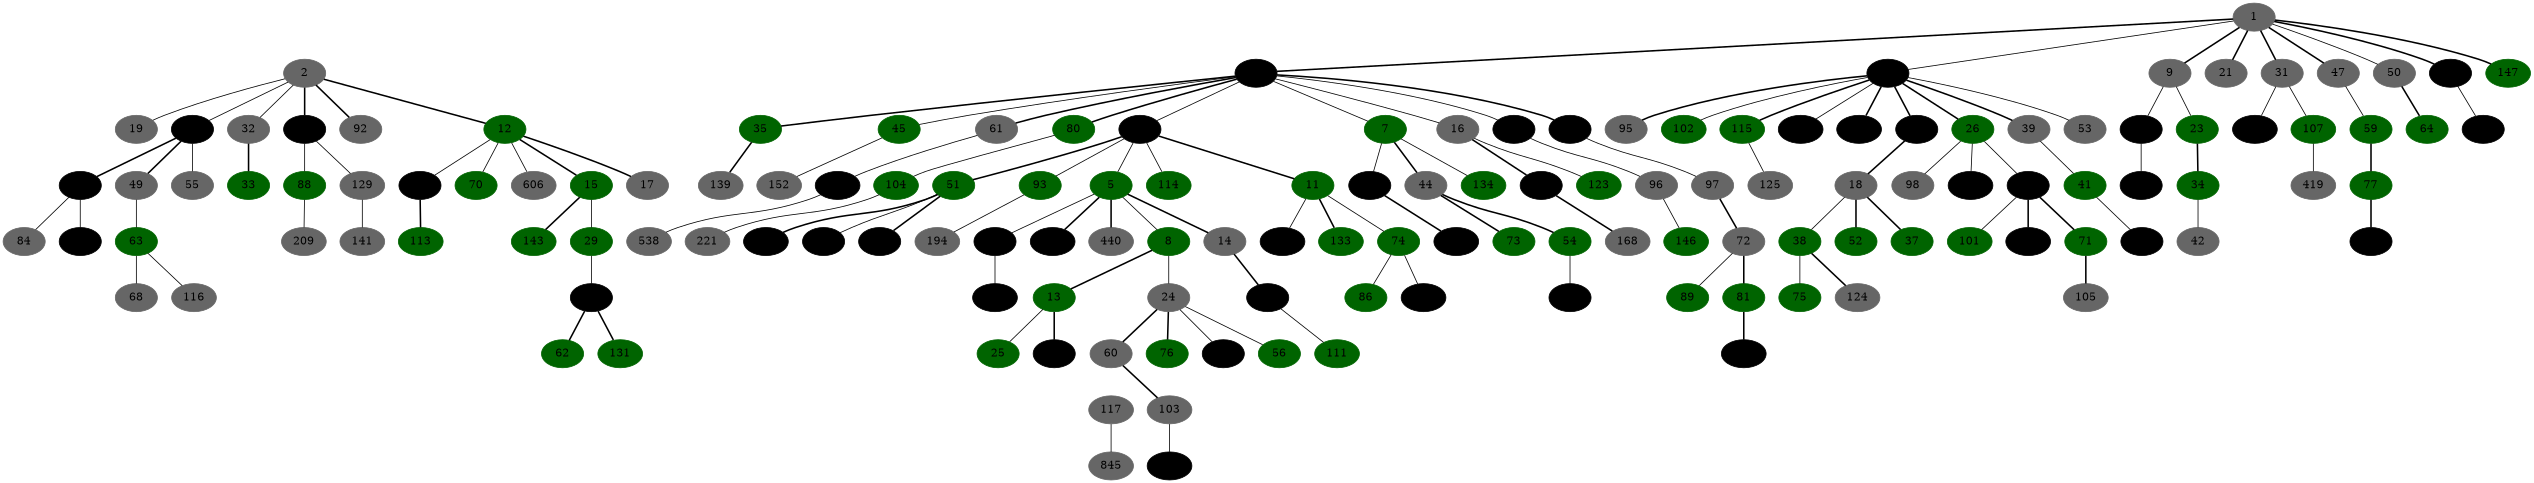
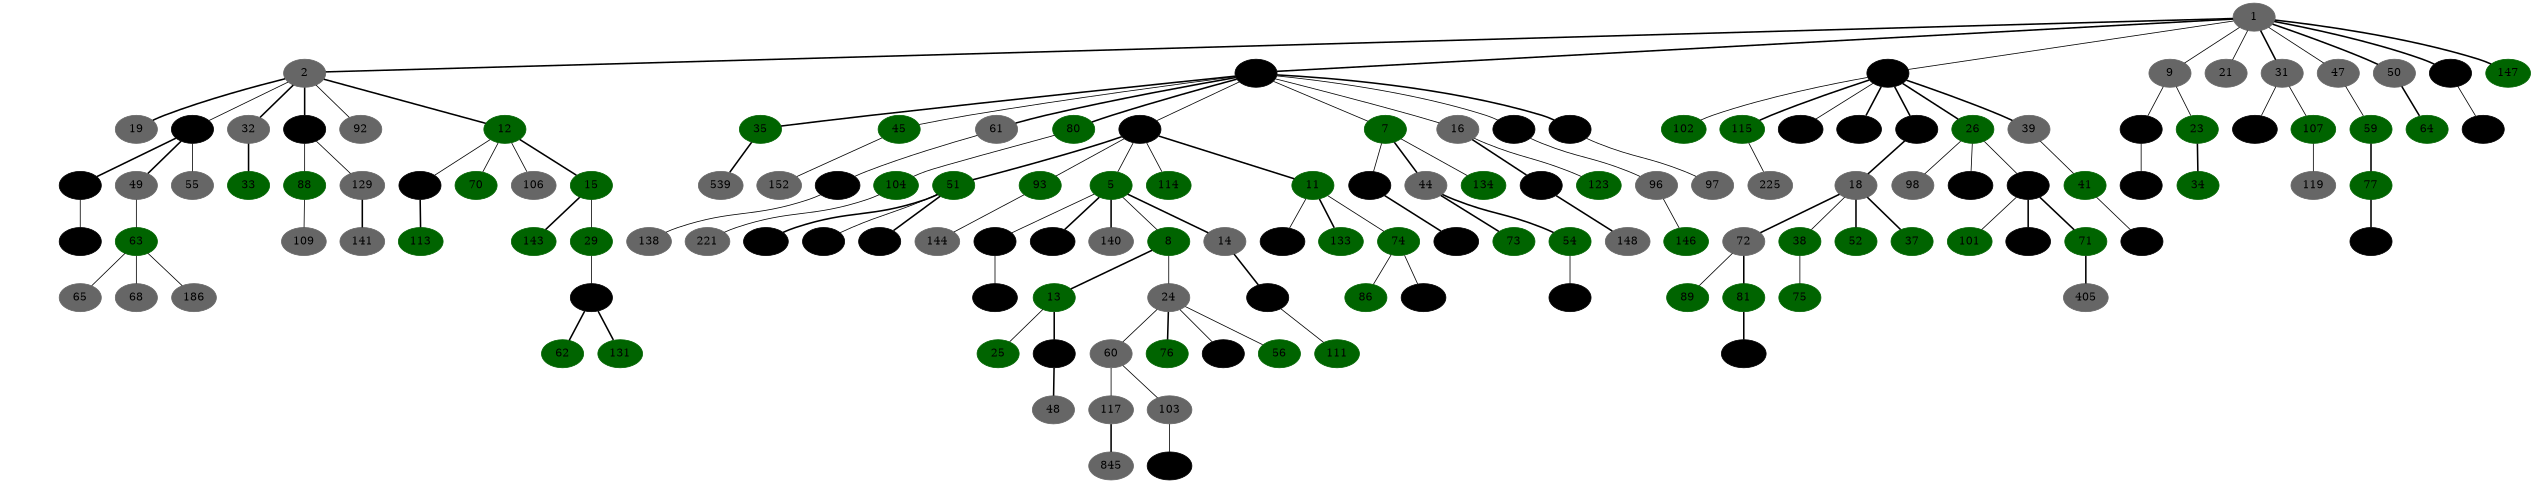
edge "1" -- "50": style solid -> bold
edge "1" -- "2": added
edge "1" -- "9": style bold -> solid
edge "1" -- "21": style bold -> solid
edge "1" -- "47": style bold -> solid
edge "2" -- "19": style solid -> bold
edge "2" -- "32": style solid -> bold
edge "2" -- "92": style bold -> solid
node "95": removed
node "53": removed
node "606": label "606" -> "106"
node "17": removed
node "139": label "139" -> "539"
node "125": label "125" -> "225"
node "419": label "419" -> "119"
edge "129" -- "141": style solid -> bold
edge "97" -- "72": now "18" -- "72"
node "84": removed
node "209": label "209" -> "109"
node "538": label "538" -> "138"
node "194": label "194" -> "144"
node "440": label "440" -> "140"
node "168": label "168" -> "148"
node "42": removed
node "65": added
node "116": label "116" -> "186"
node "124": removed
node "105": label "105" -> "405"
edge "24" -- "60": style bold -> solid
edge "60" -- "117": added
edge "60" -- "103": style bold -> solid
node "48": added
edge "117" -- "845": style solid -> bold
